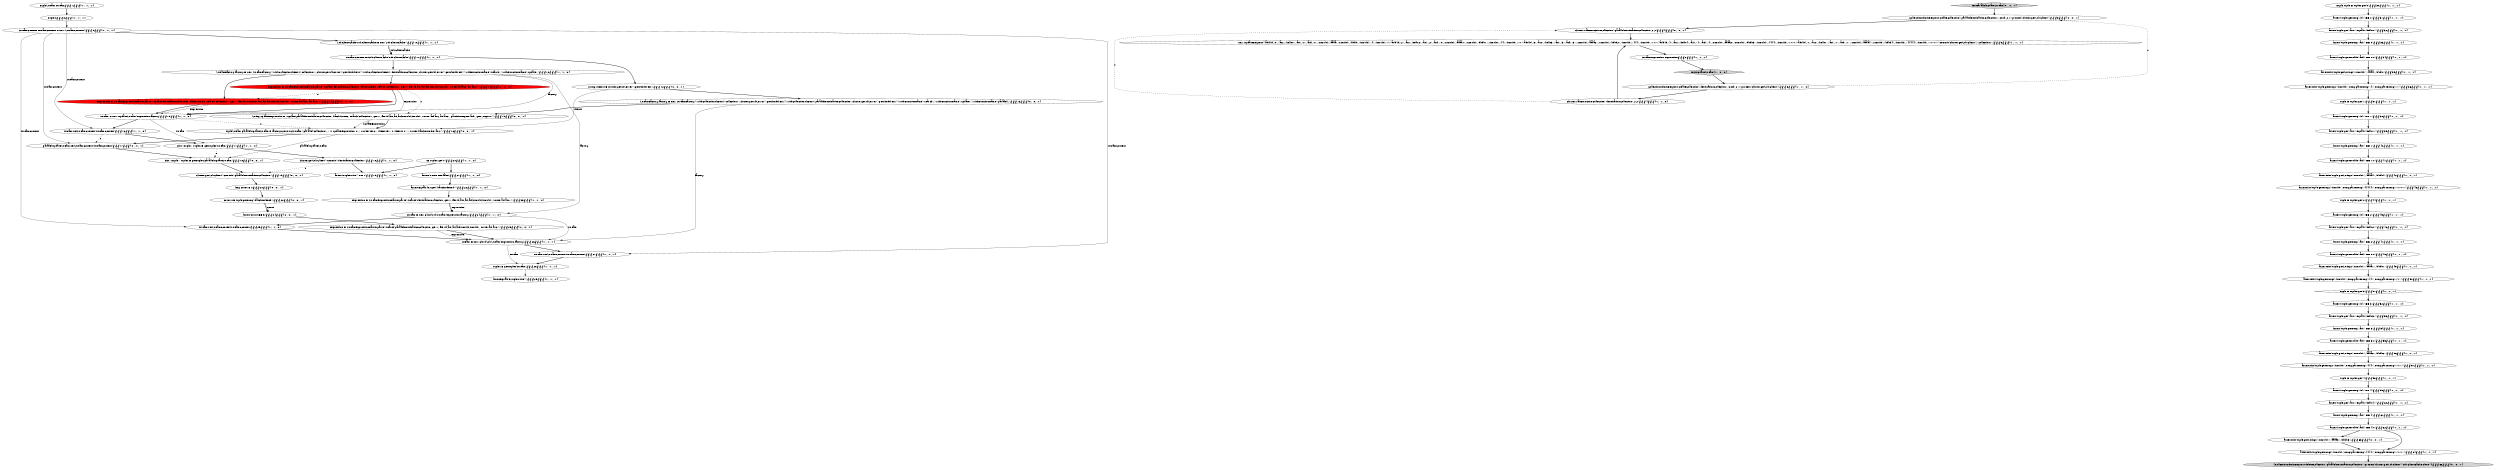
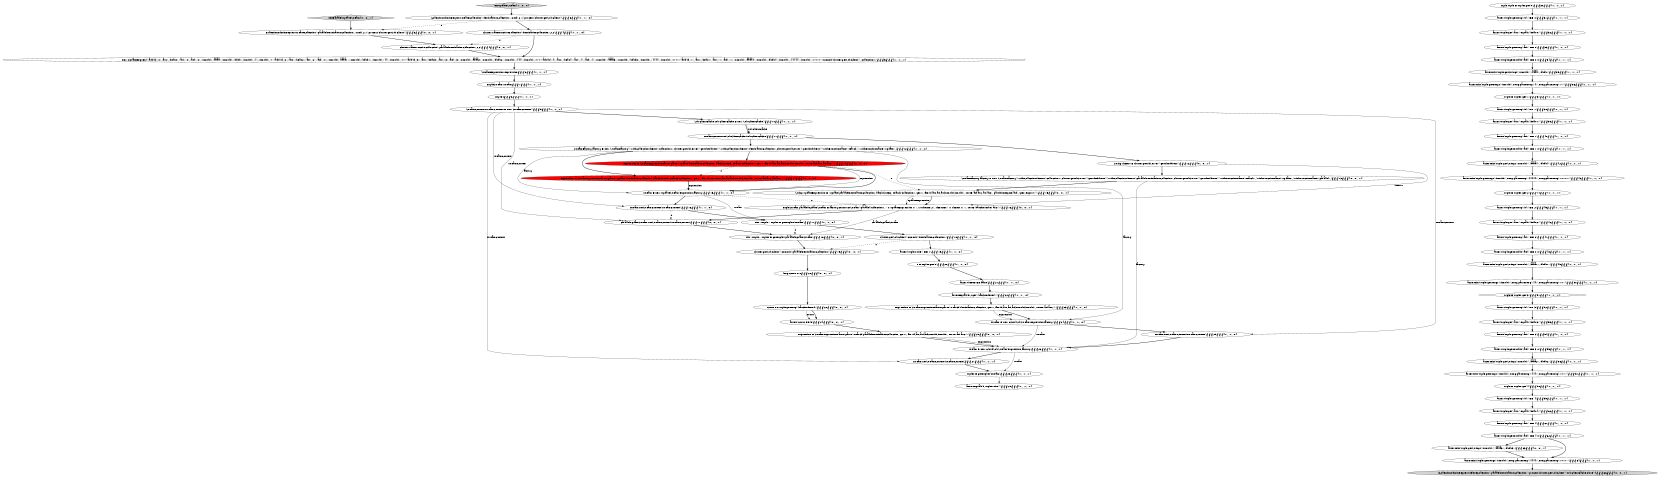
edge "StreamExpression expression@@@6@@@['1', '1', '1']" -> "testUpdateStream['1', '0', '0']": now "StreamExpression expression@@@6@@@['1', '1', '1']" -> "TupleStream stream@@@7@@@['1', '1', '1']"
edge "t = tuples.get(0)@@@20@@@['1', '1', '0']" -> "assert(tuples.size() == 1)@@@19@@@['1', '1', '0']": reversed
